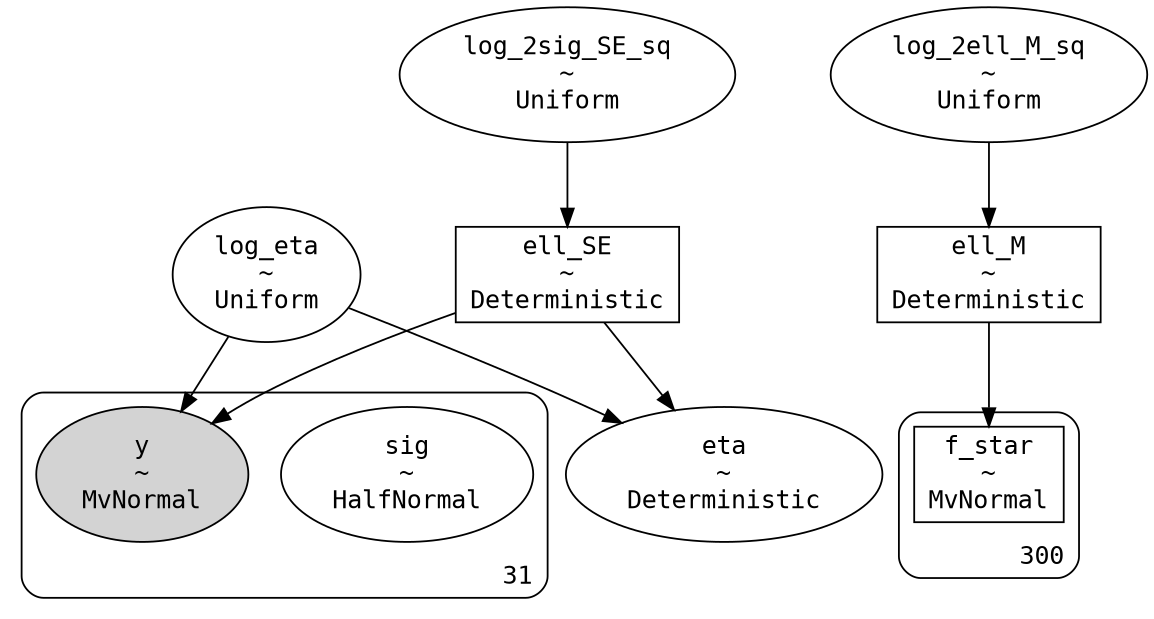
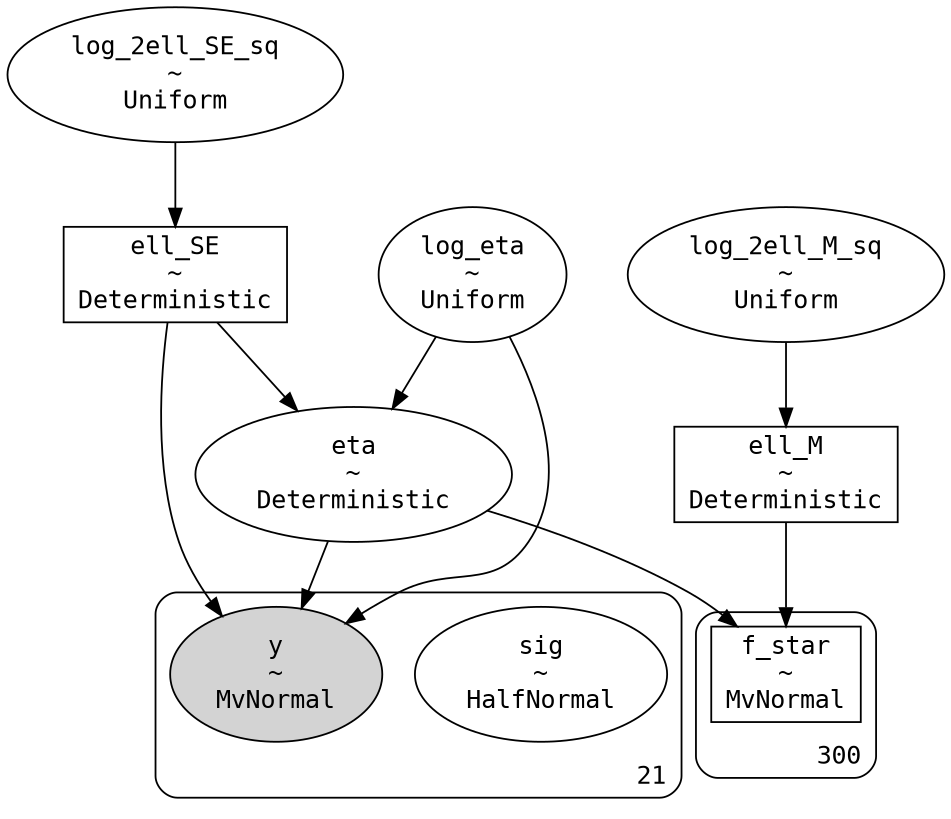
node "log_2sig_SE_sq ~ Uniform": label "log_2sig_SE_sq ~ Uniform" -> "log_2ell_SE_sq ~ Uniform"
edge "eta ~ Deterministic" -> "f_star ~ MvNormal": added
edge "eta ~ Deterministic" -> "y ~ MvNormal": added
cluster "31": label "31" -> "21"
